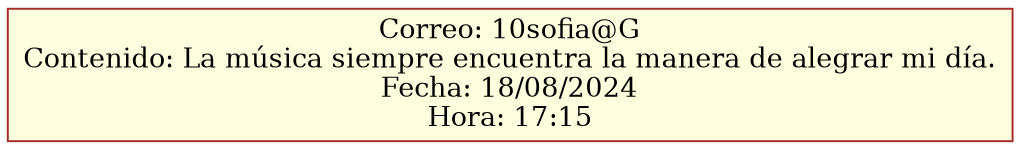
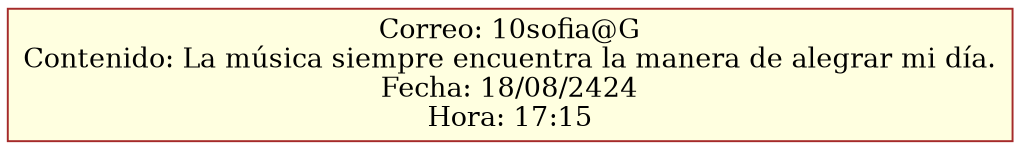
node "Correo: 10sofia@G": text "Fecha: 18/08/2024" -> "Fecha: 18/08/2424"
